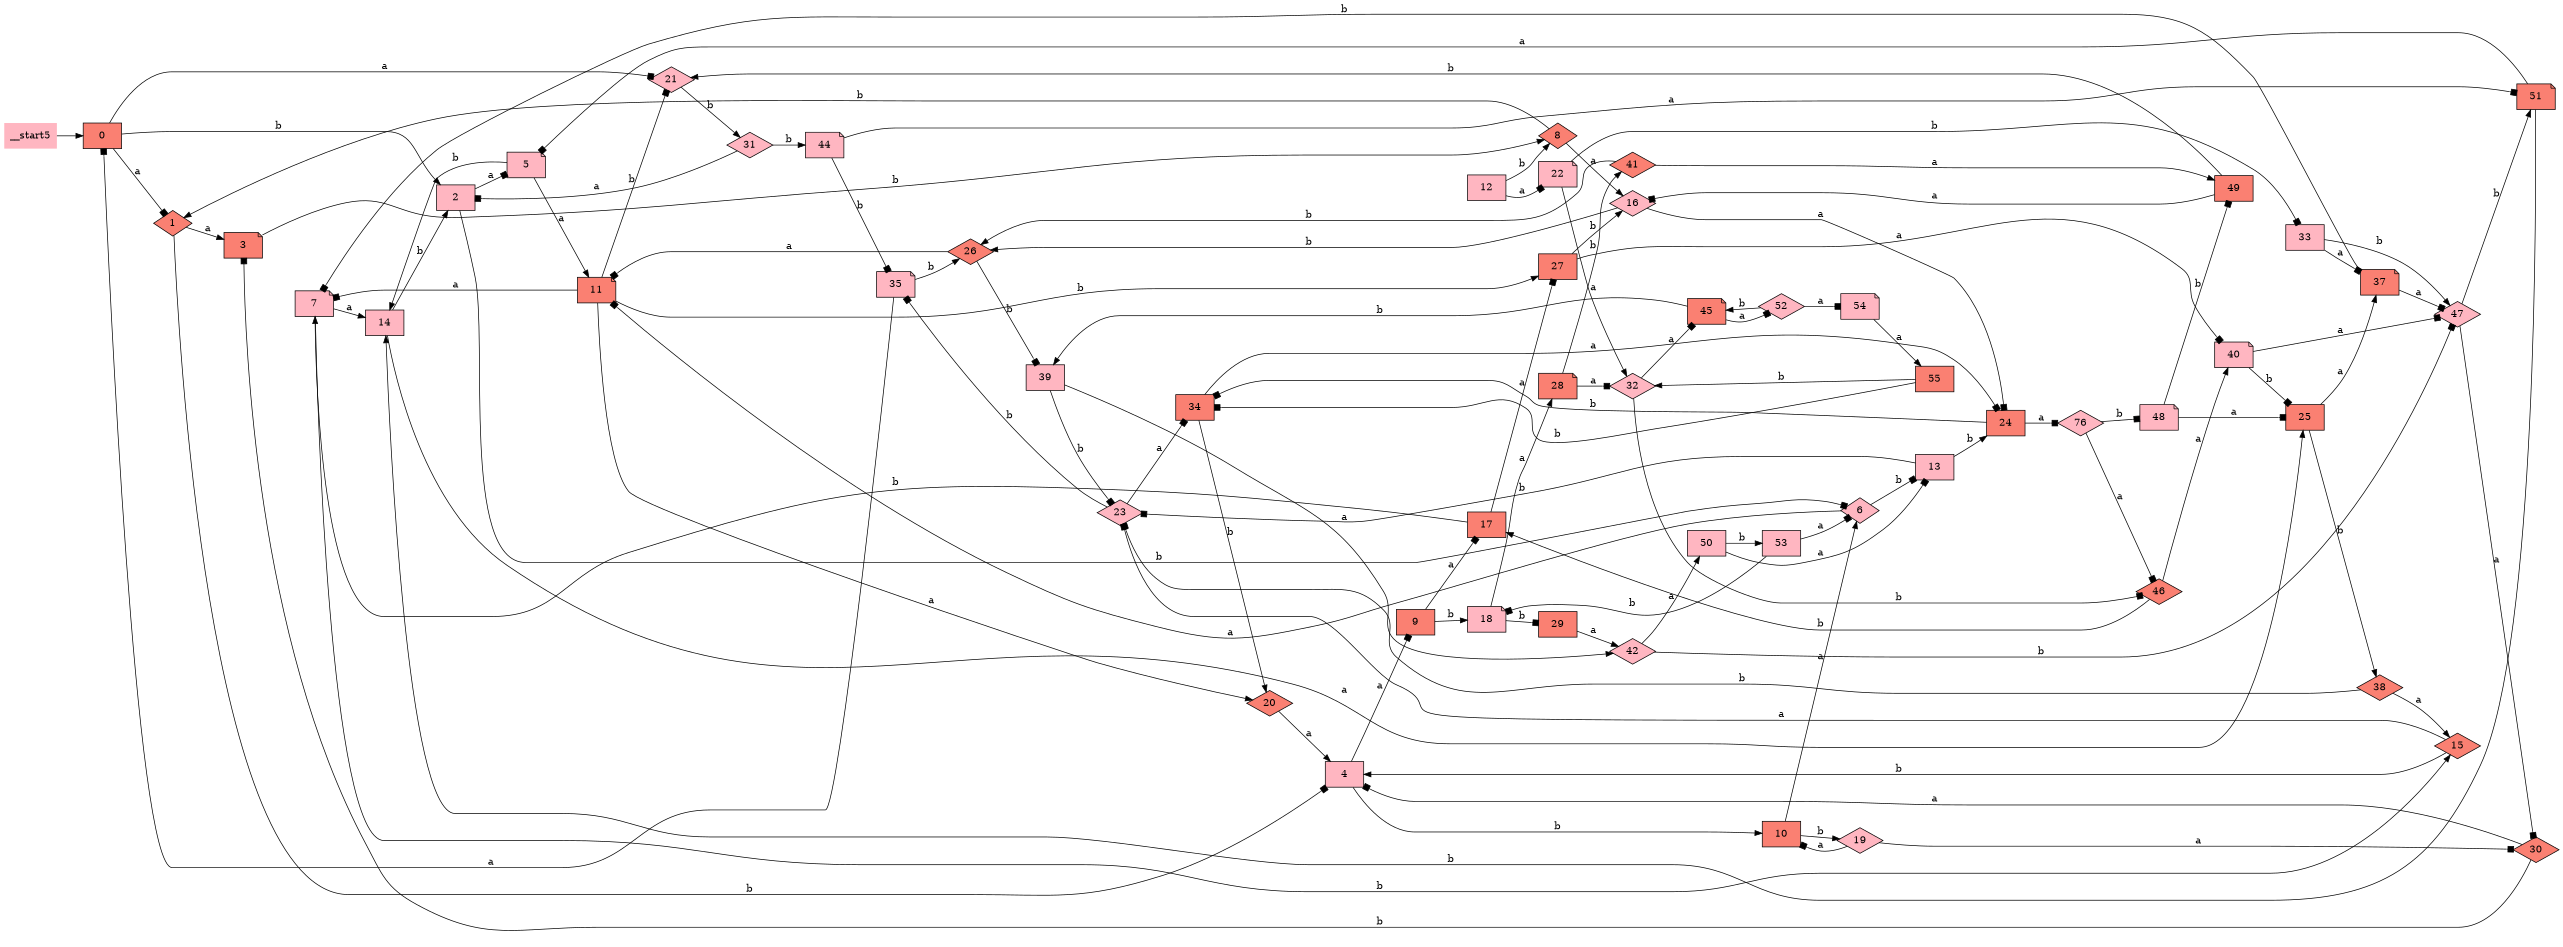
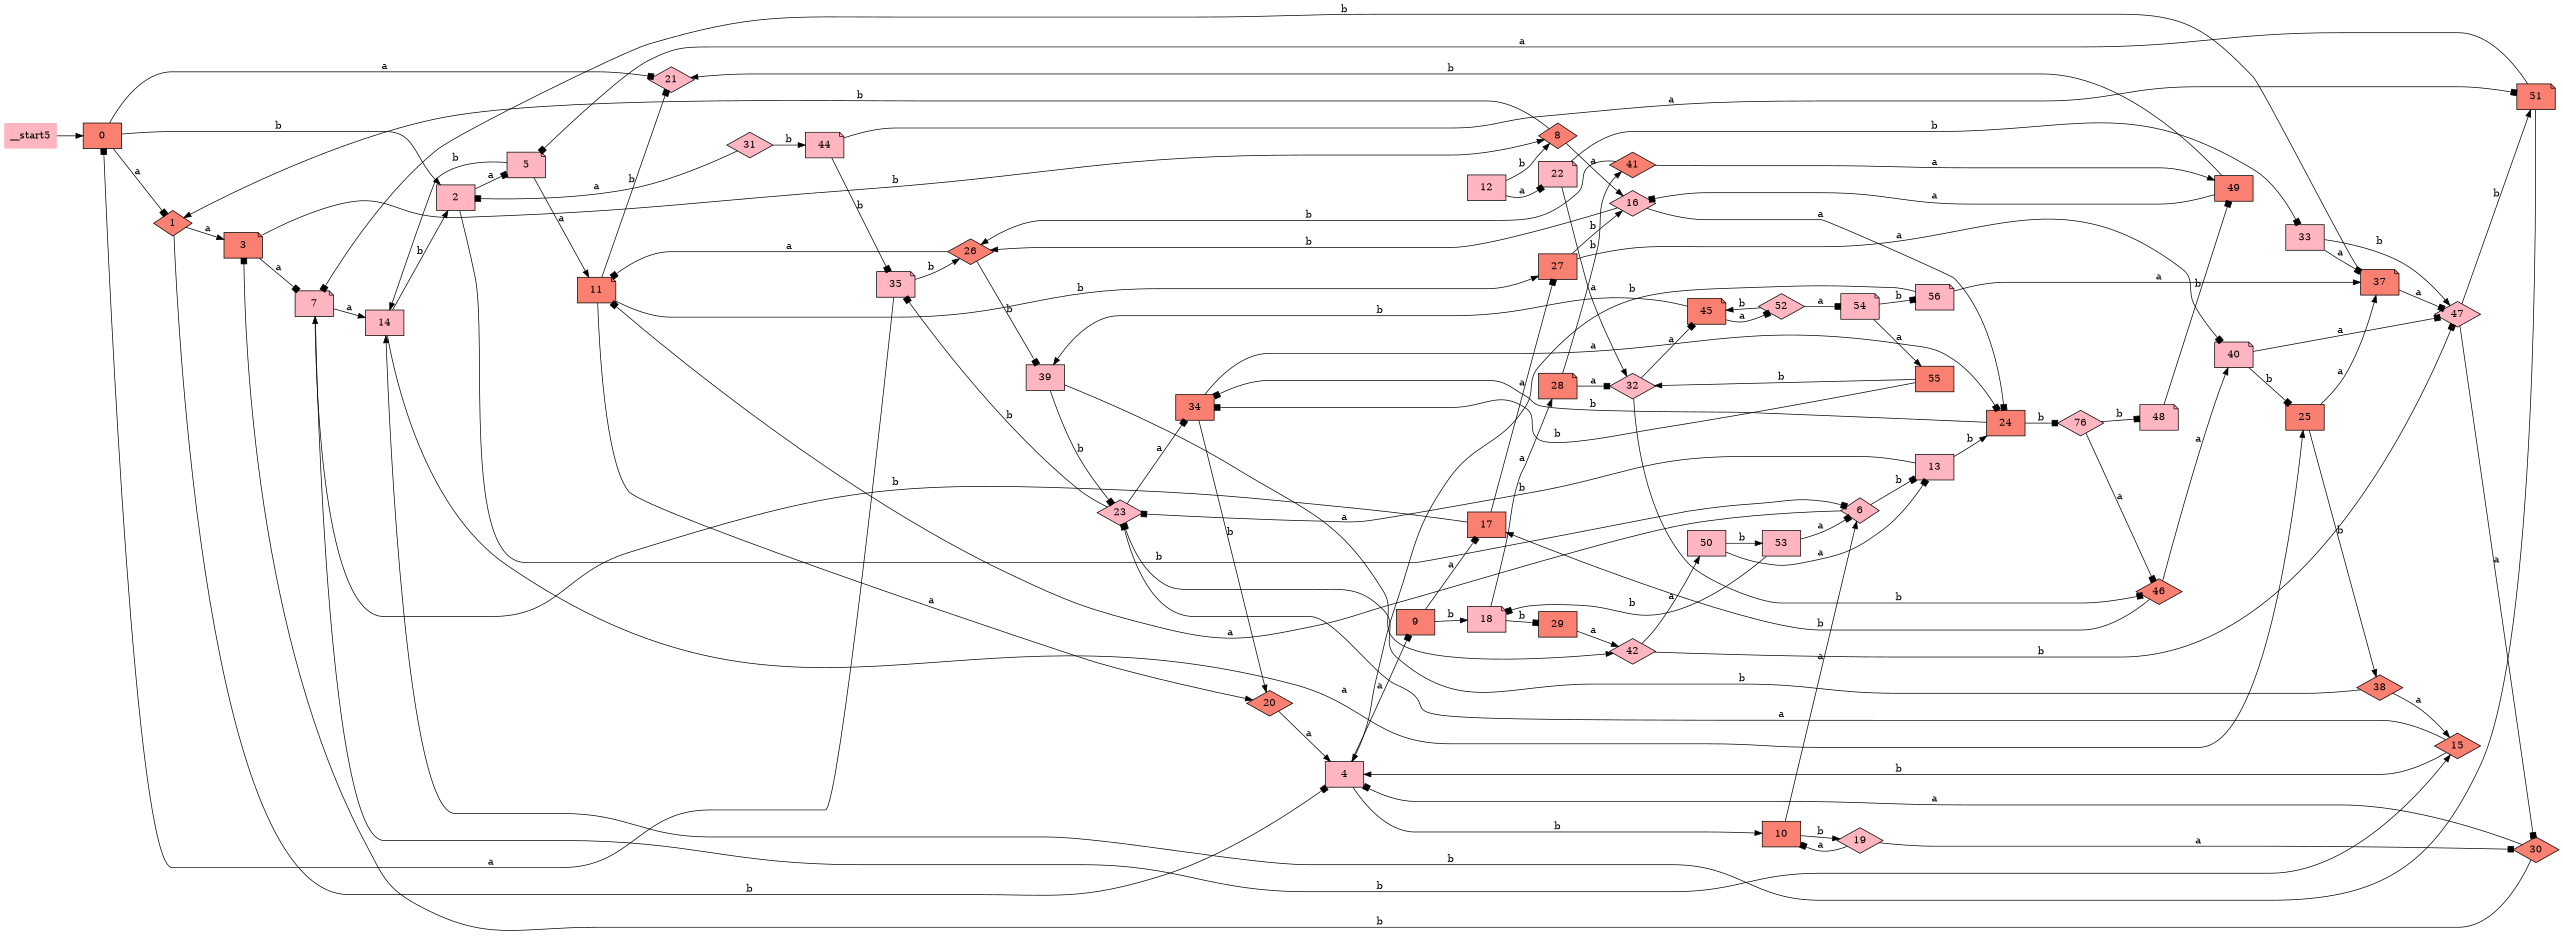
edge "21" -> "31": removed, label "b"
edge "11" -> "7": now "3" -> "7"
node "56": added
edge "48" -> "25": removed, label "a"
edge "24" -> "76": label "a" -> "b"
